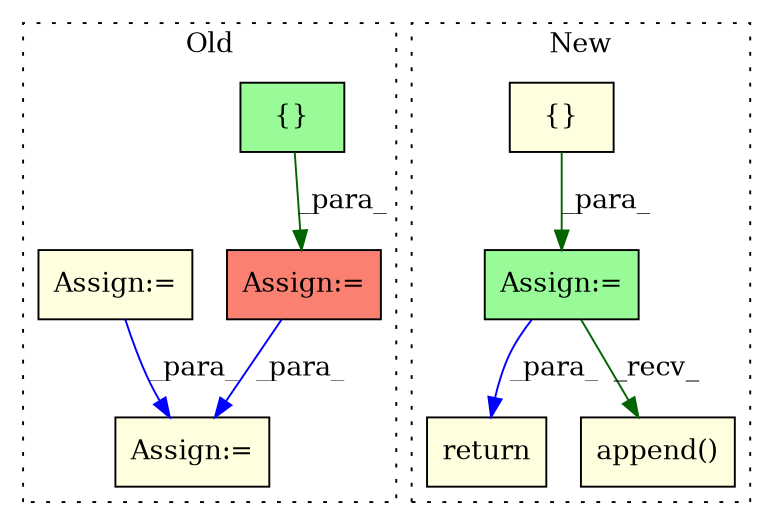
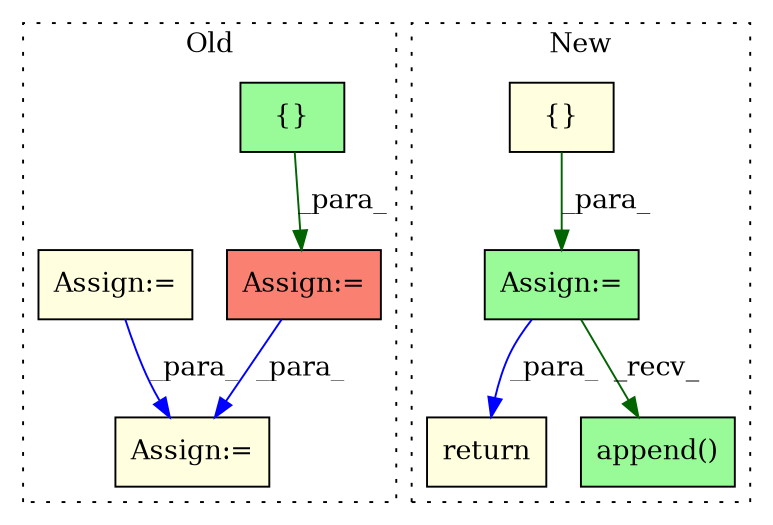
node "append()": fillcolor lightyellow -> palegreen
